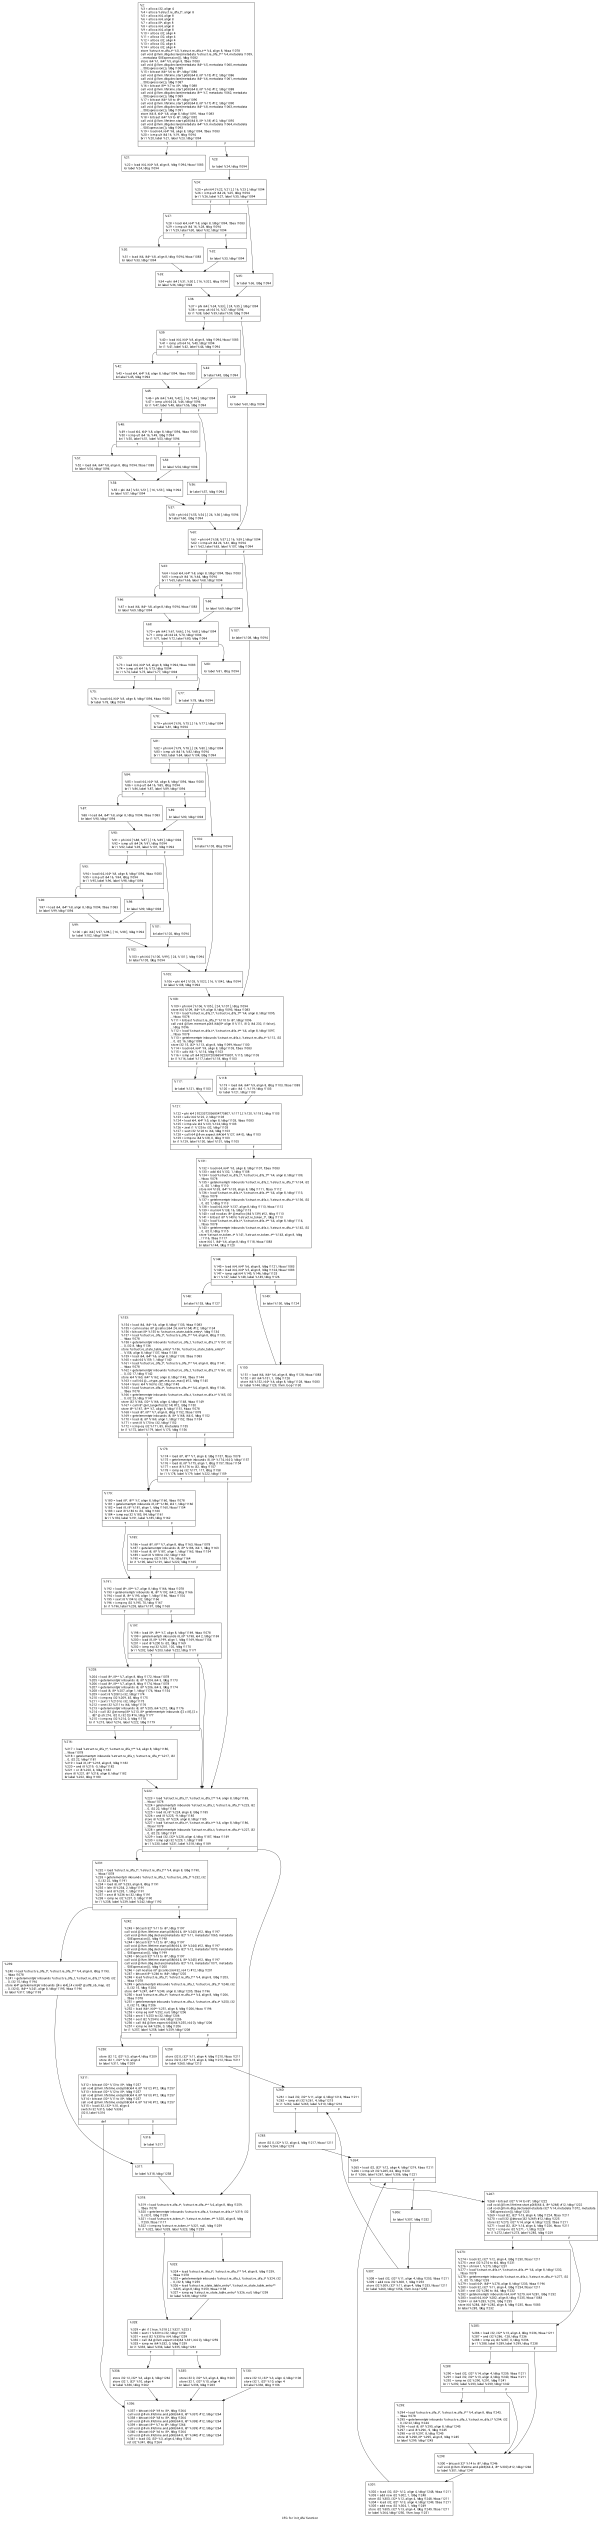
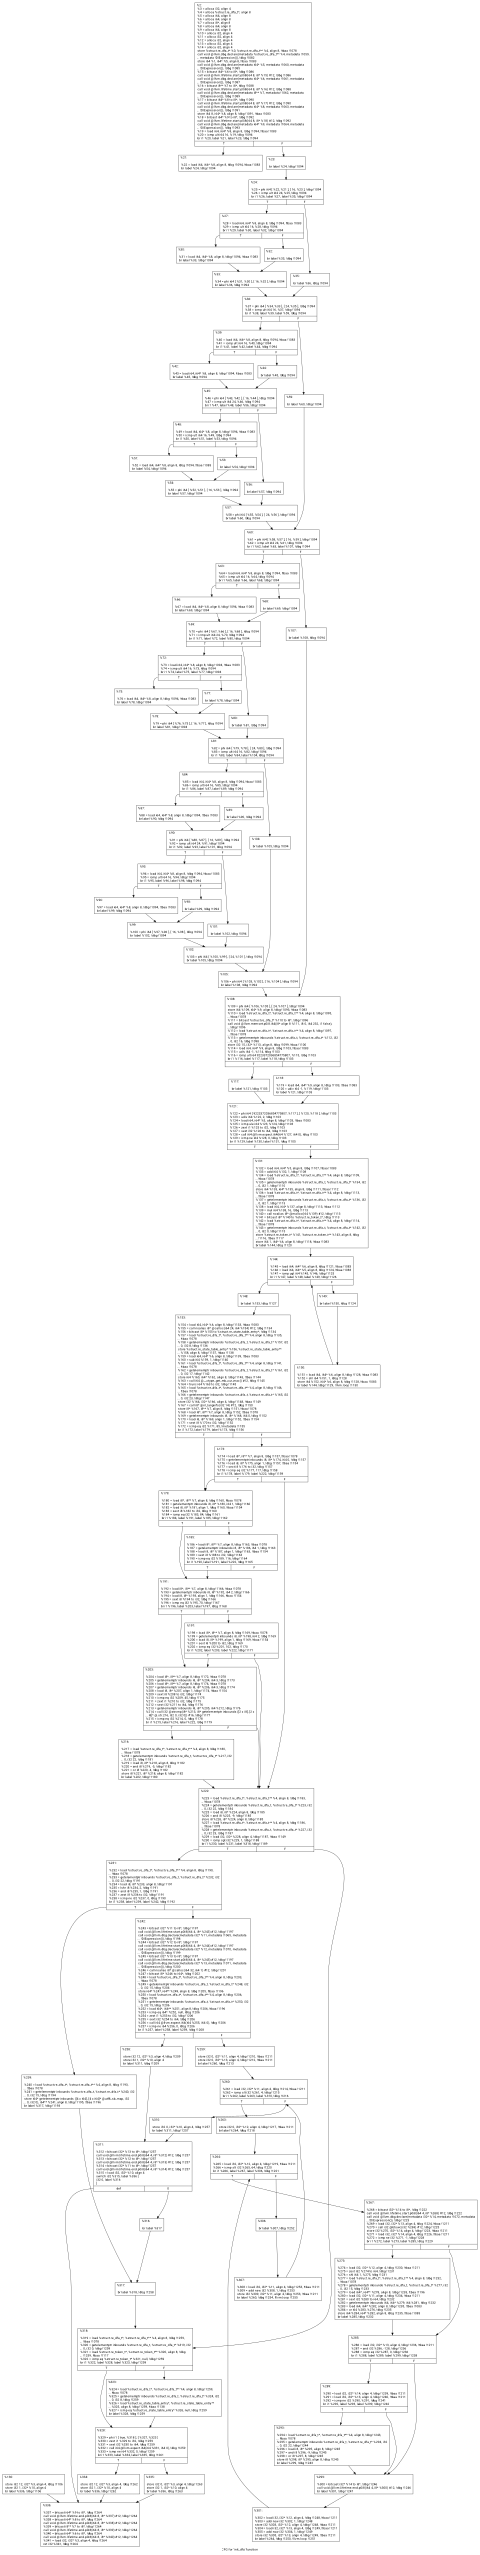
edge "%80:" -> "%81:": added
node "%310:": added
